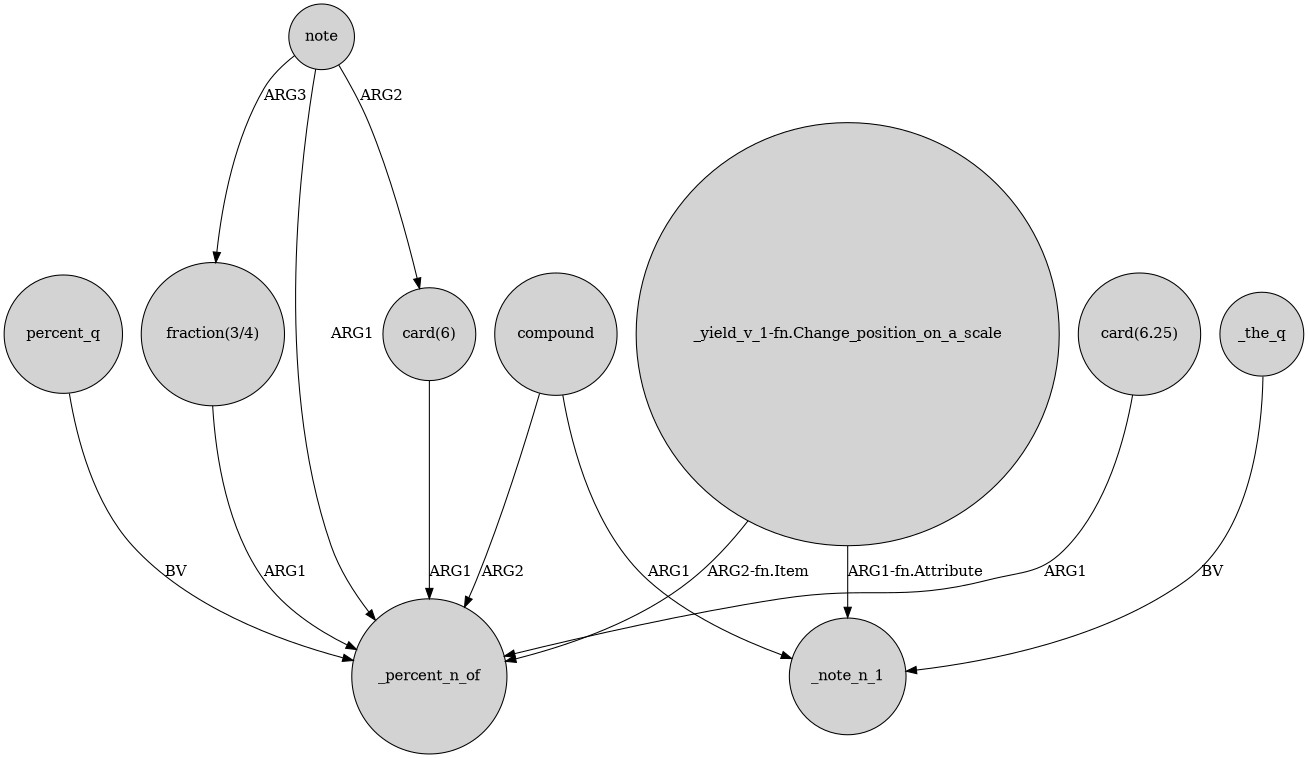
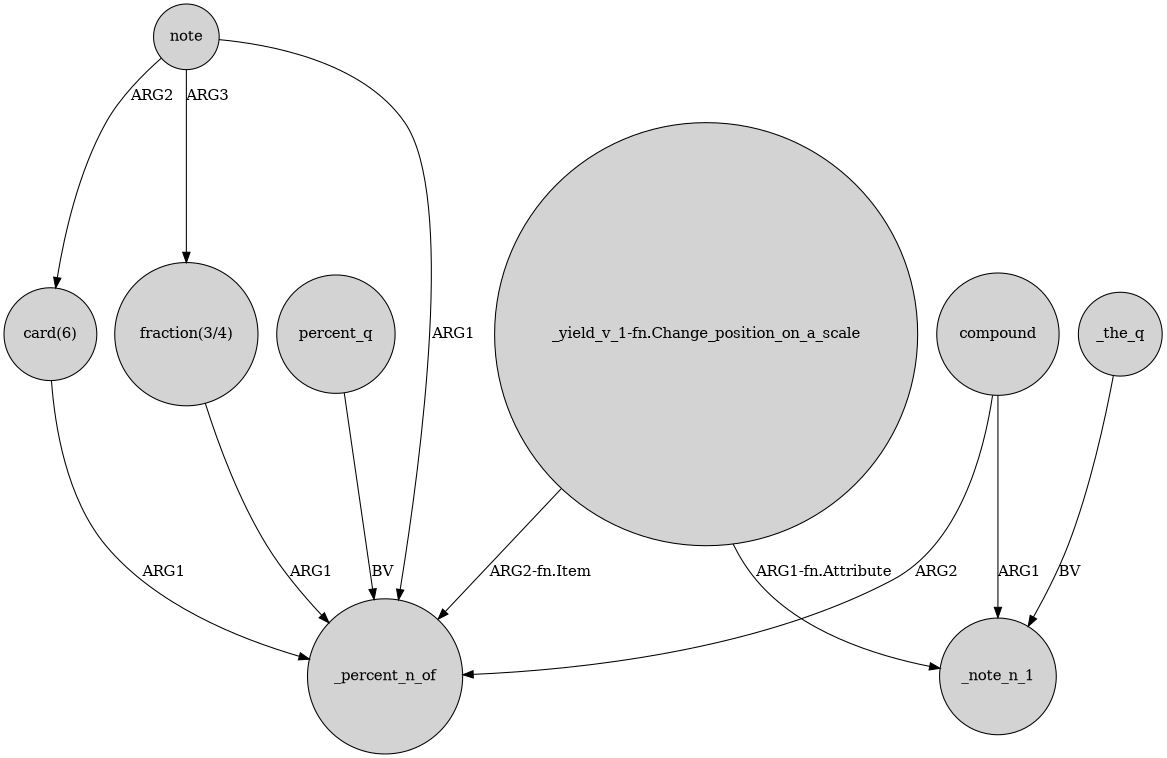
node "card(6.25)": removed
